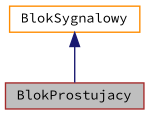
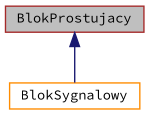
edge "BlokProstujacy" -> "BlokSygnalowy": reversed
